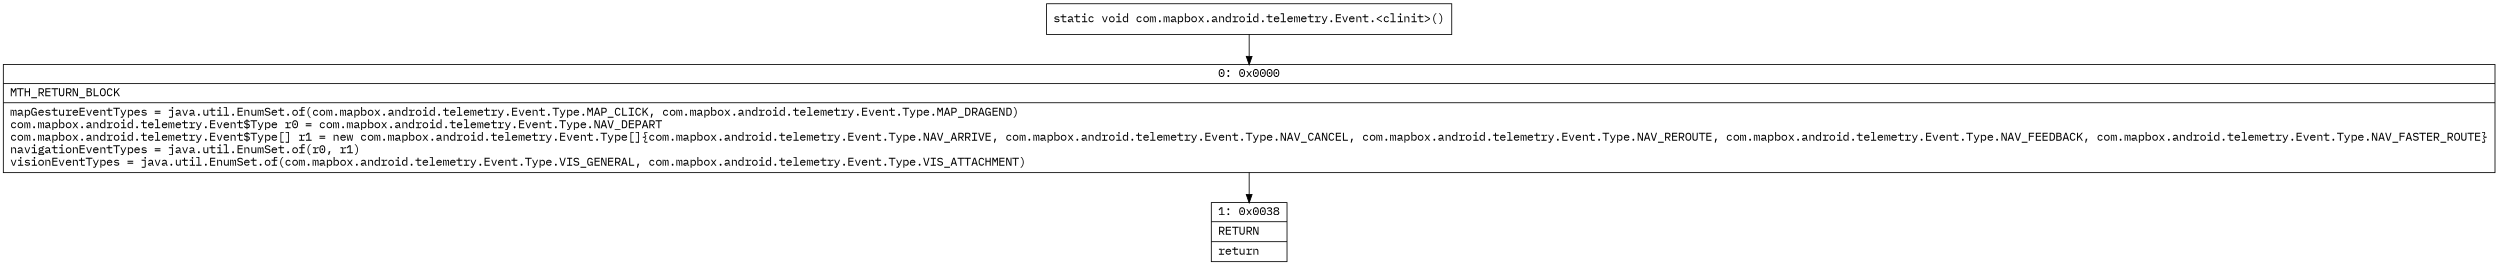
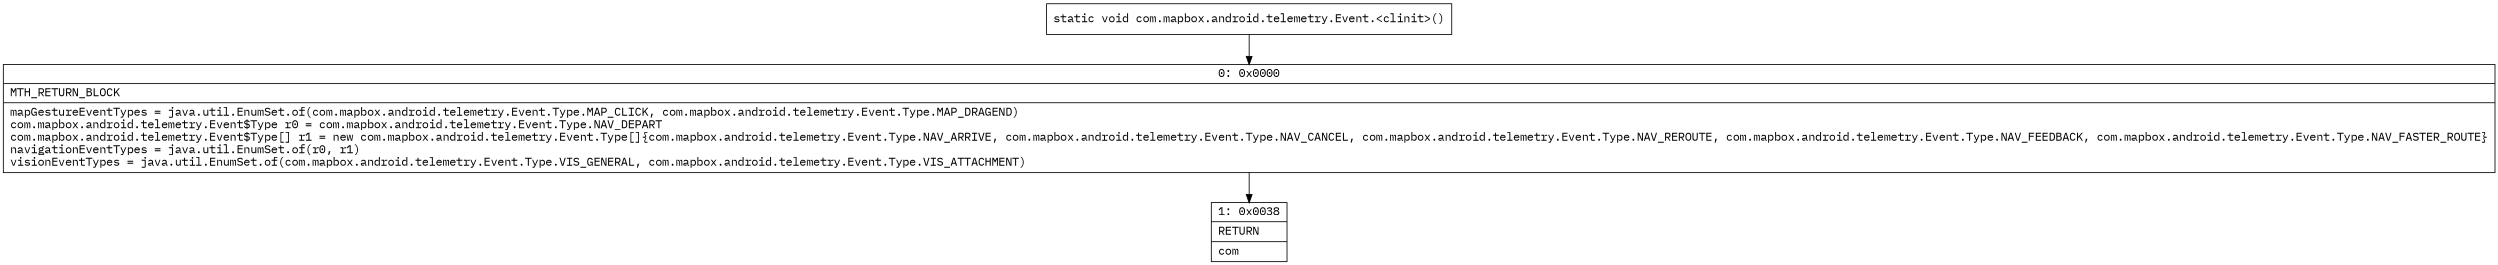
node "1: 0x0038": text "return" -> "com"
